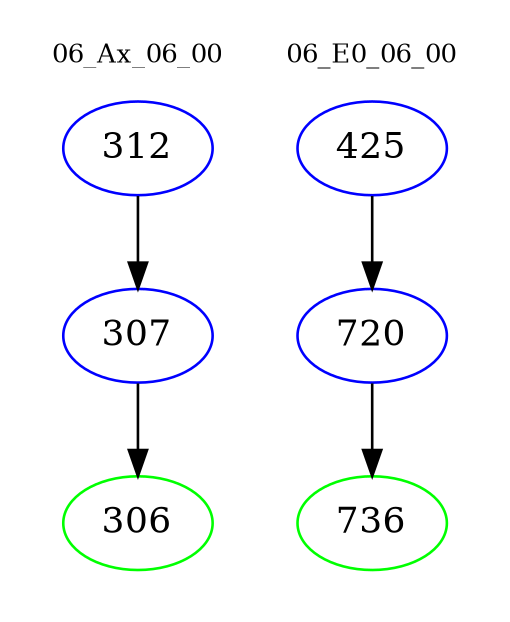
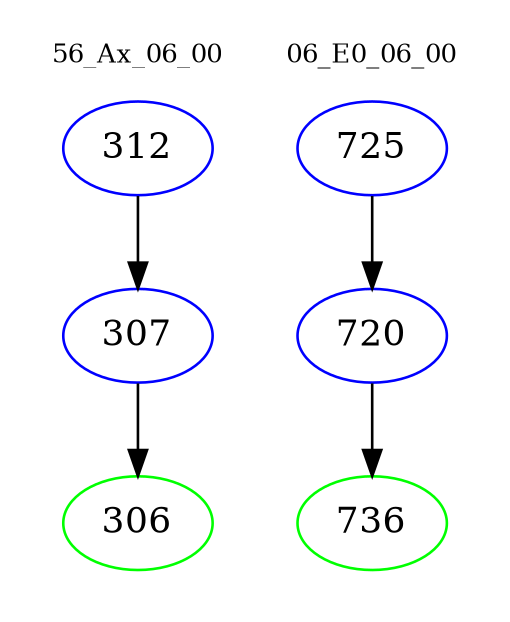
cluster "06_Ax_06_00": label "06_Ax_06_00" -> "56_Ax_06_00"
node "425": label "425" -> "725"
